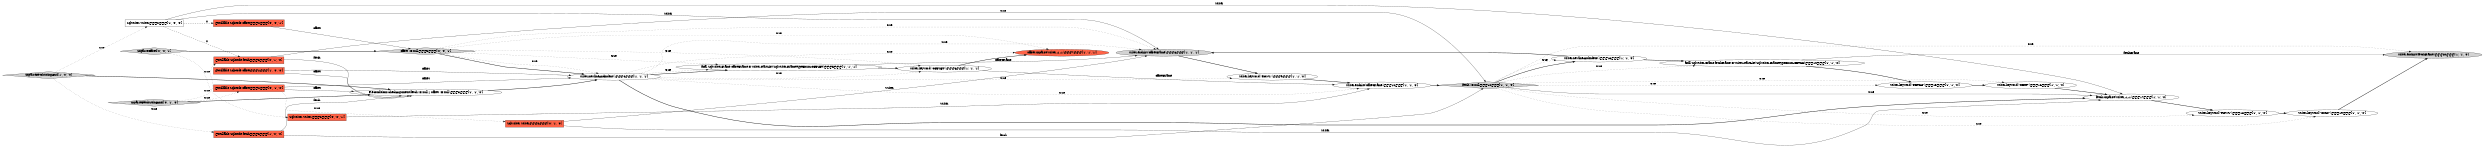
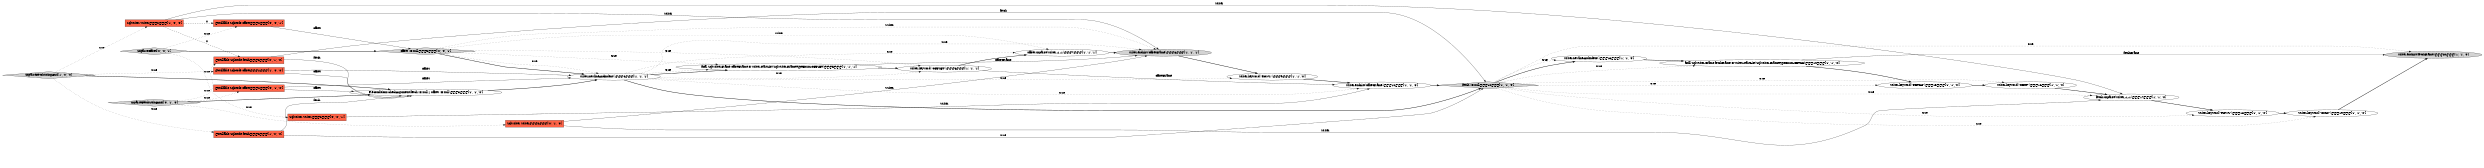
edge "@Nullable SqlNode fetch@@@2@@@['0', '1', '0']" -> "fetch != null@@@12@@@['1', '1', '0']": label "true" -> "fetch"
node "SqlWriter writer@@@2@@@['1', '0', '0']": fillcolor white -> tomato
edge "offset != null@@@3@@@['0', '0', '1']" -> "writer.endList(offsetFrame)@@@8@@@['1', '1', '1']": label "true" -> "writer"
edge "offset != null@@@3@@@['0', '0', '1']" -> "offset.unparse(writer,-1,-1)@@@7@@@['1', '1', '1']": label "true" -> "writer"
edge "unparseOffset['0', '0', '1']" -> "@Nullable SqlNode offset@@@2@@@['0', '0', '1']": added, label "true"
node "offset.unparse(writer,-1,-1)@@@7@@@['1', '1', '1']": fillcolor tomato -> white
edge "writer.newlineAndIndent()@@@13@@@['1', '1', '0']" -> "writer.endList(offsetFrame)@@@8@@@['1', '1', '1']": now "offset.unparse(writer,-1,-1)@@@7@@@['1', '1', '1']" -> "writer.endList(offsetFrame)@@@8@@@['1', '1', '1']"
edge "unparseFetchUsingAnsi['1', '0', '0']" -> "@Nullable SqlNode offset@@@2@@@['1', '0', '0']": added, label "true"
edge "fetch != null@@@12@@@['1', '1', '0']" -> "fetch.unparse(writer,-1,-1)@@@17@@@['1', '1', '0']": style solid -> dotted
edge "@Nullable SqlNode offset@@@2@@@['0', '1', '0']" -> "SqlWriter writer@@@2@@@['0', '1', '0']": now "unparseFetchUsingAnsi['0', '1', '0']" -> "SqlWriter writer@@@2@@@['0', '1', '0']"
edge "writer.newlineAndIndent()@@@4@@@['1', '1', '1']" -> "fetch.unparse(writer,-1,-1)@@@17@@@['1', '1', '0']": now "writer.newlineAndIndent()@@@4@@@['1', '1', '1']" -> "fetch != null@@@12@@@['1', '1', '0']"
edge "@Nullable SqlNode fetch@@@2@@@['1', '0', '0']" -> "fetch != null@@@12@@@['1', '1', '0']": label "fetch" -> "true"
